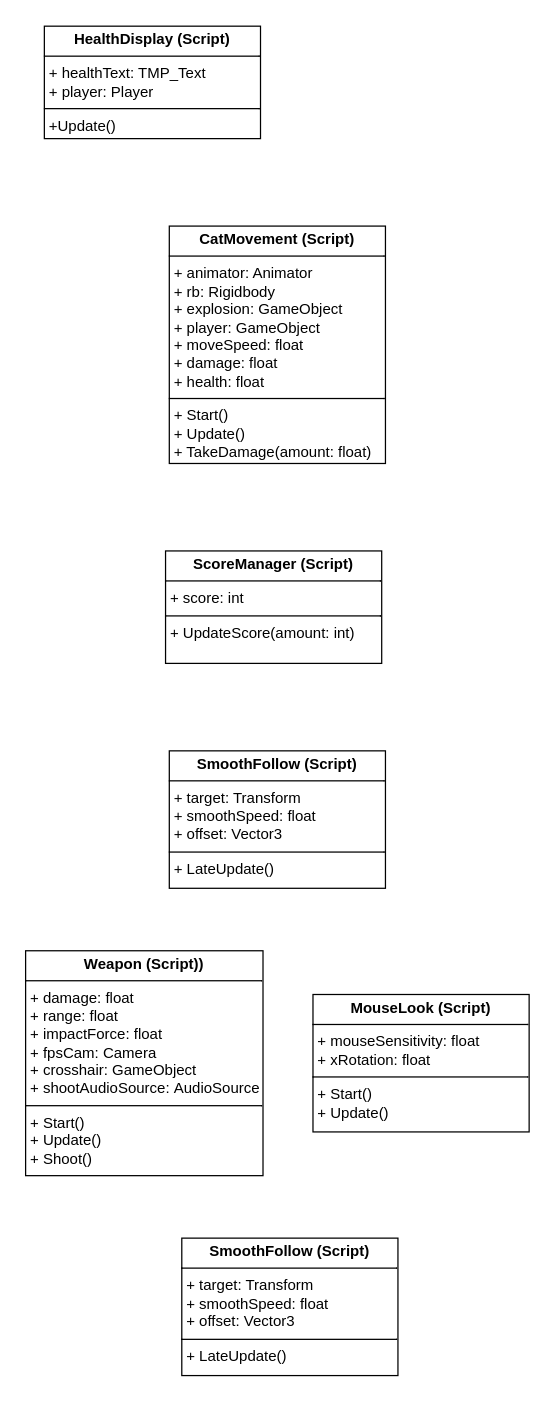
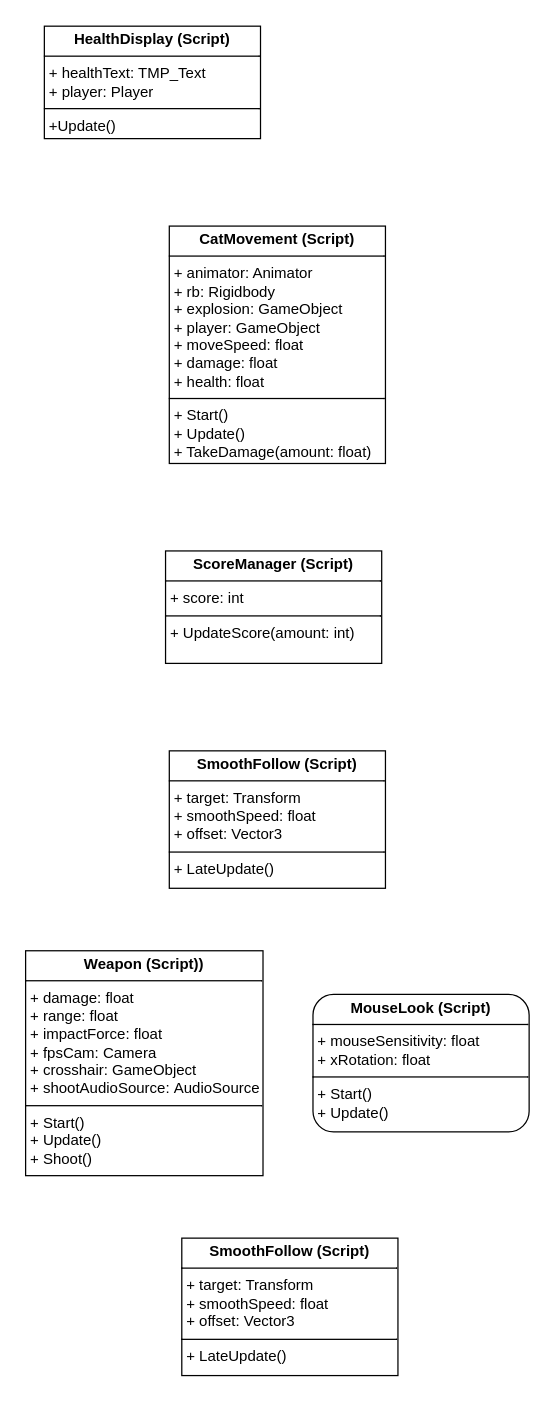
node "MouseLook (Script) + mouseSensitivity: float + xRotation: float + Start() + Update()": shape rectangle -> rounded rectangle
